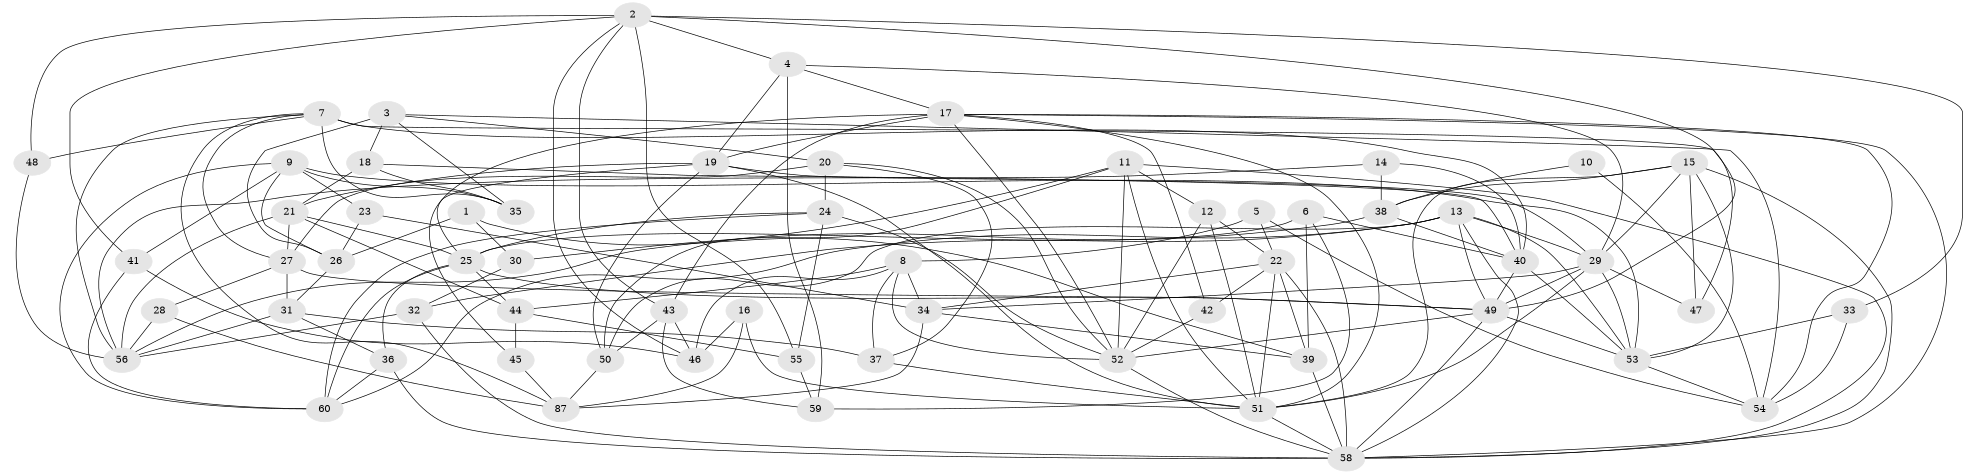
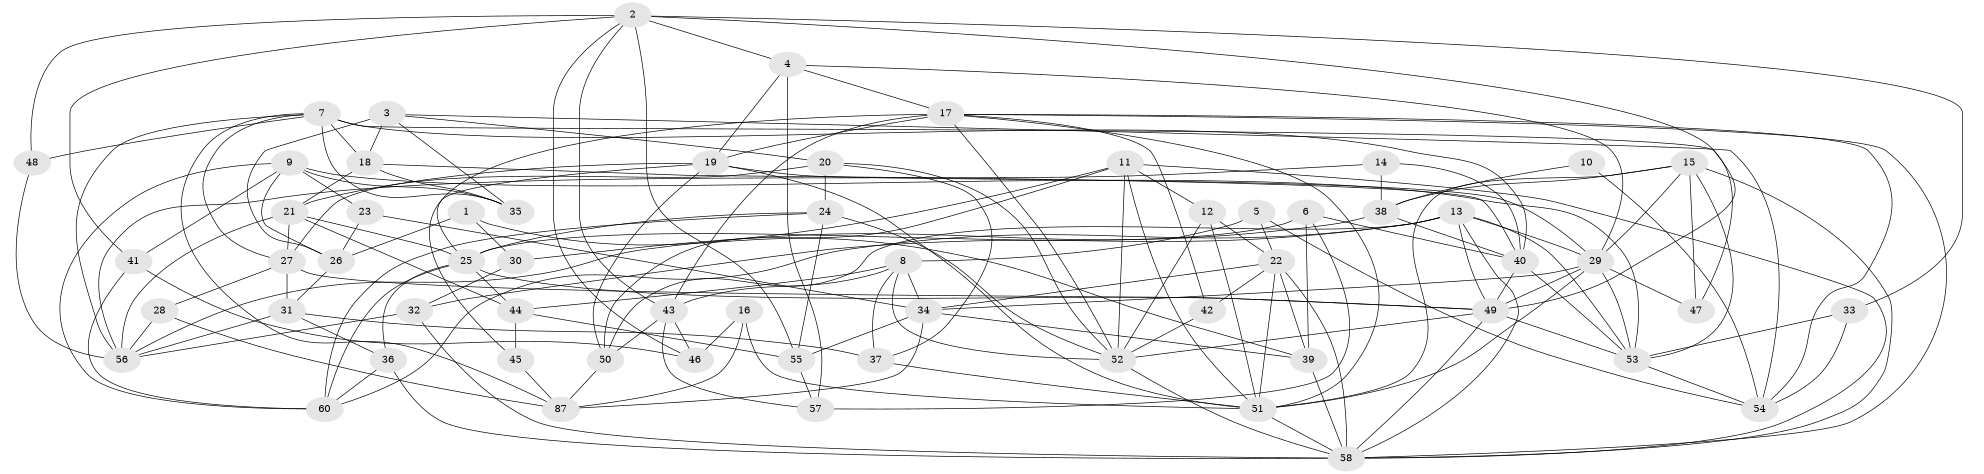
edge "7" -- "18": added
edge "8" -- "46": now "8" -- "43"
edge "34" -- "55": added
node "59": label "59" -> "57"
